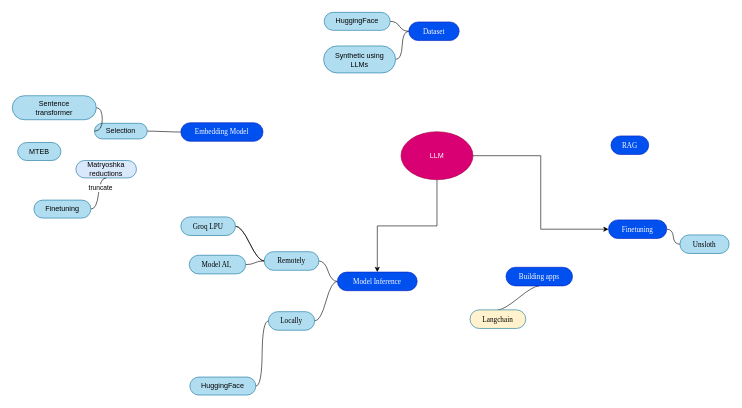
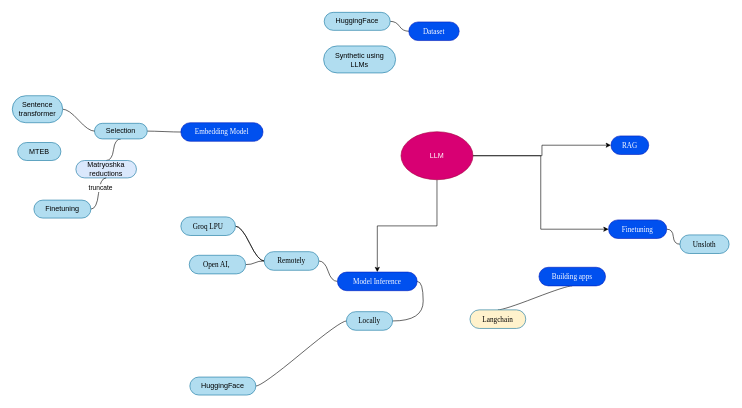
edge "Dataset" -- "Synthetic using LLMs": removed
node "Sentence transformer": size 84x24 -> 50x27
edge "LLM" -> "RAG": added
edge "Selection" -- "Matryoshka reductions": added
node "Model AI,": label "Model AI," -> "Open AI,"
node "Building apps": moved (539, 277) -> (572, 277)
node "Locally": moved (292, 321) -> (370, 321)
